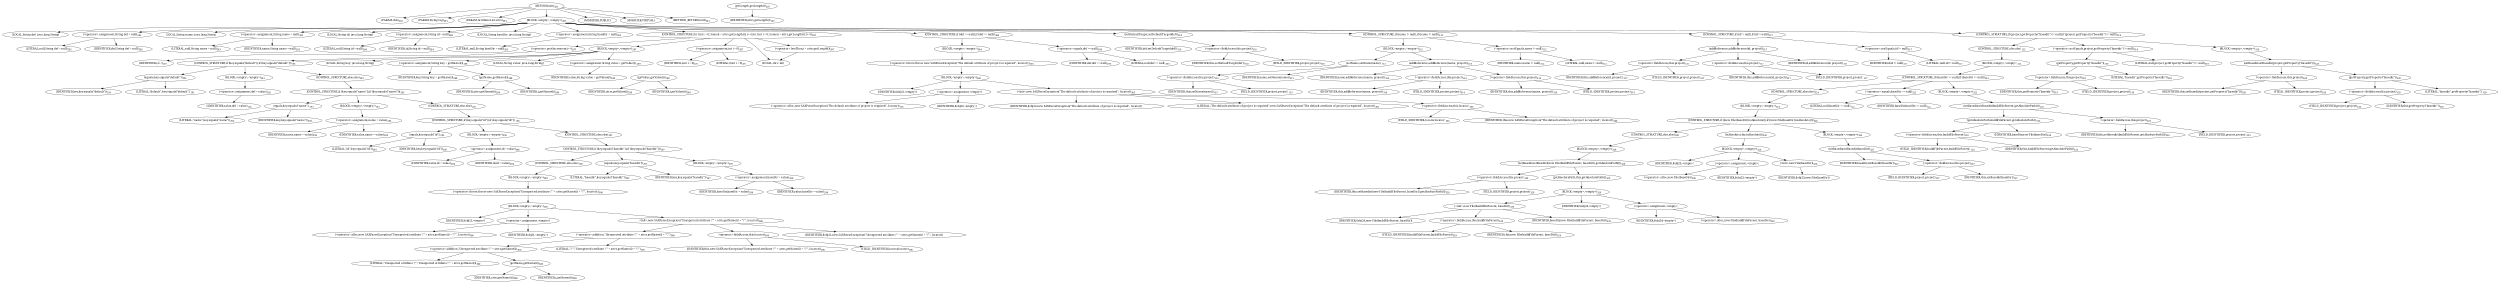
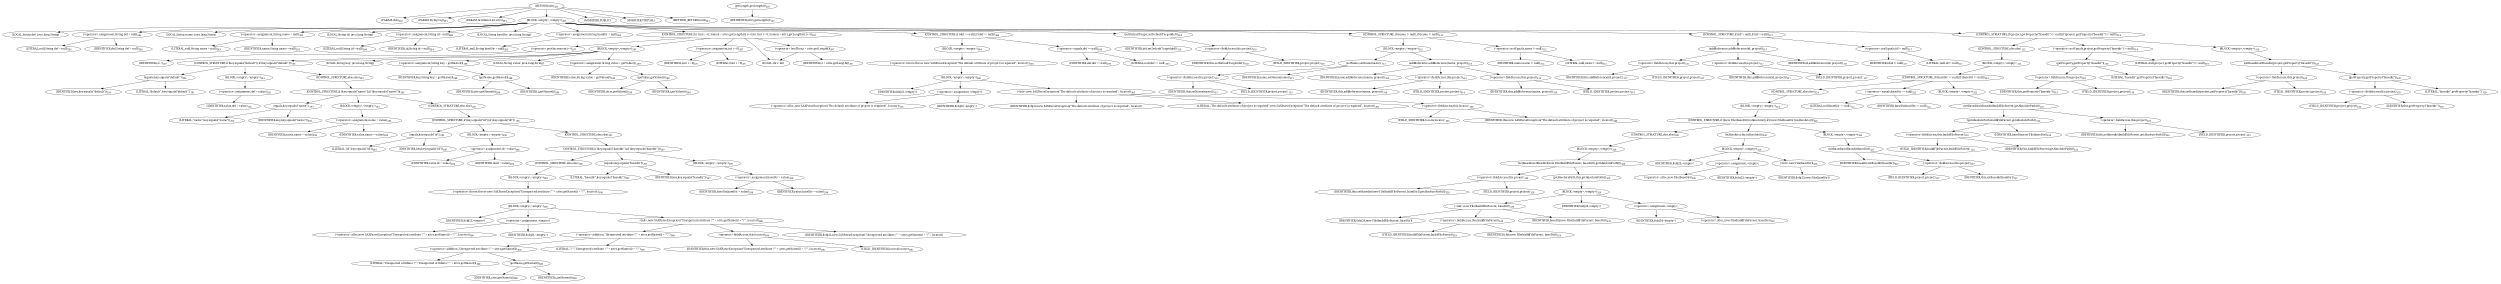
node "(IDENTIFIER,i,i < attrs.getLength())": added
edge "(<operator>.assignment,String value = getValue(i))" -> "(getValue,getValue(i))": added
